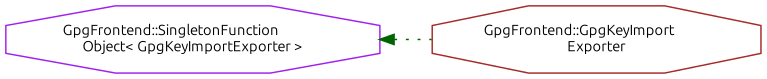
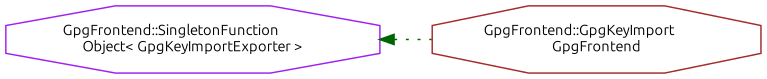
node "GpgFrontend::GpgKeyImport Exporter": label "GpgFrontend::GpgKeyImport Exporter" -> "GpgFrontend::GpgKeyImport GpgFrontend"
